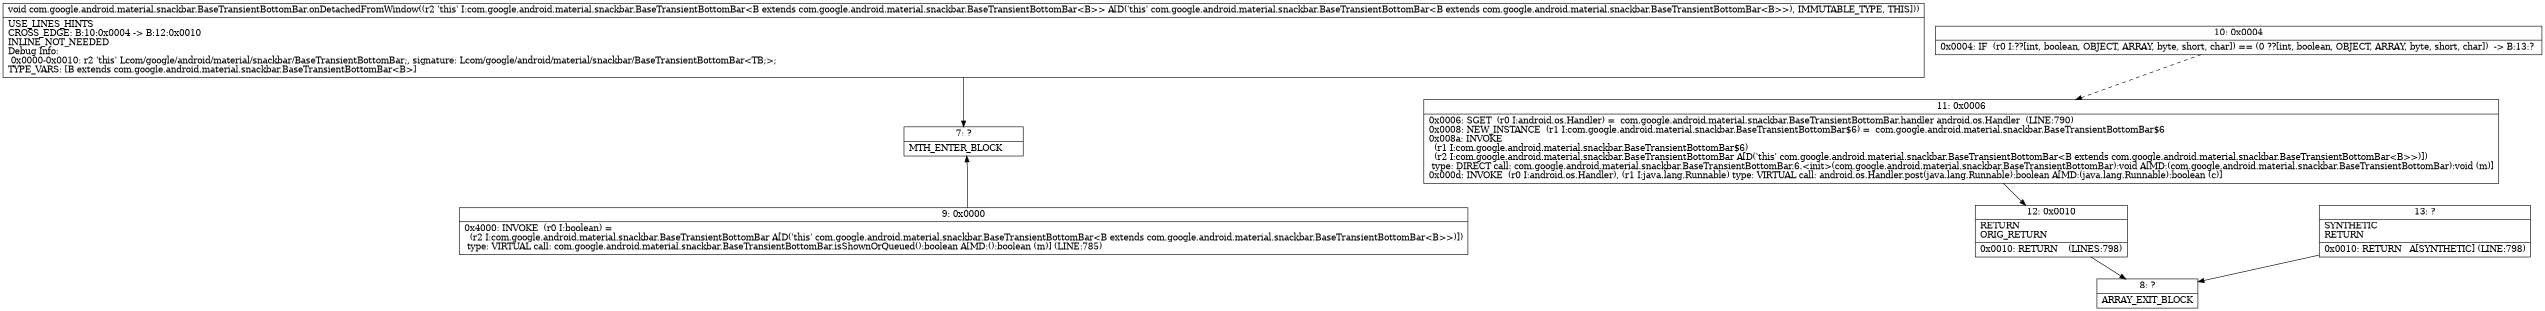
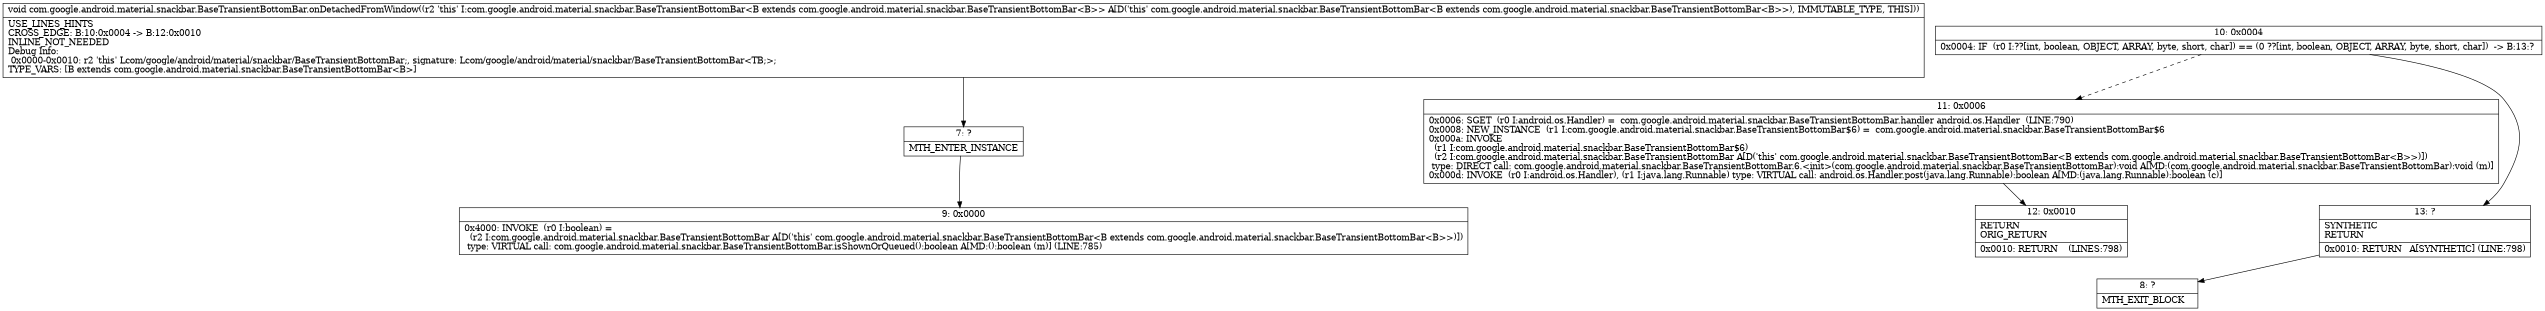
edge "10: 0x0004" -> "13: ?": added
node "11: 0x0006": text "0x008a: INVOKE" -> "0x000a: INVOKE"
node "7: ?": text "MTH_ENTER_BLOCK" -> "MTH_ENTER_INSTANCE"
edge "9: 0x0000" -> "7: ?": reversed
edge "12: 0x0010" -> "8: ?": removed
node "8: ?": text "ARRAY_EXIT_BLOCK" -> "MTH_EXIT_BLOCK"
